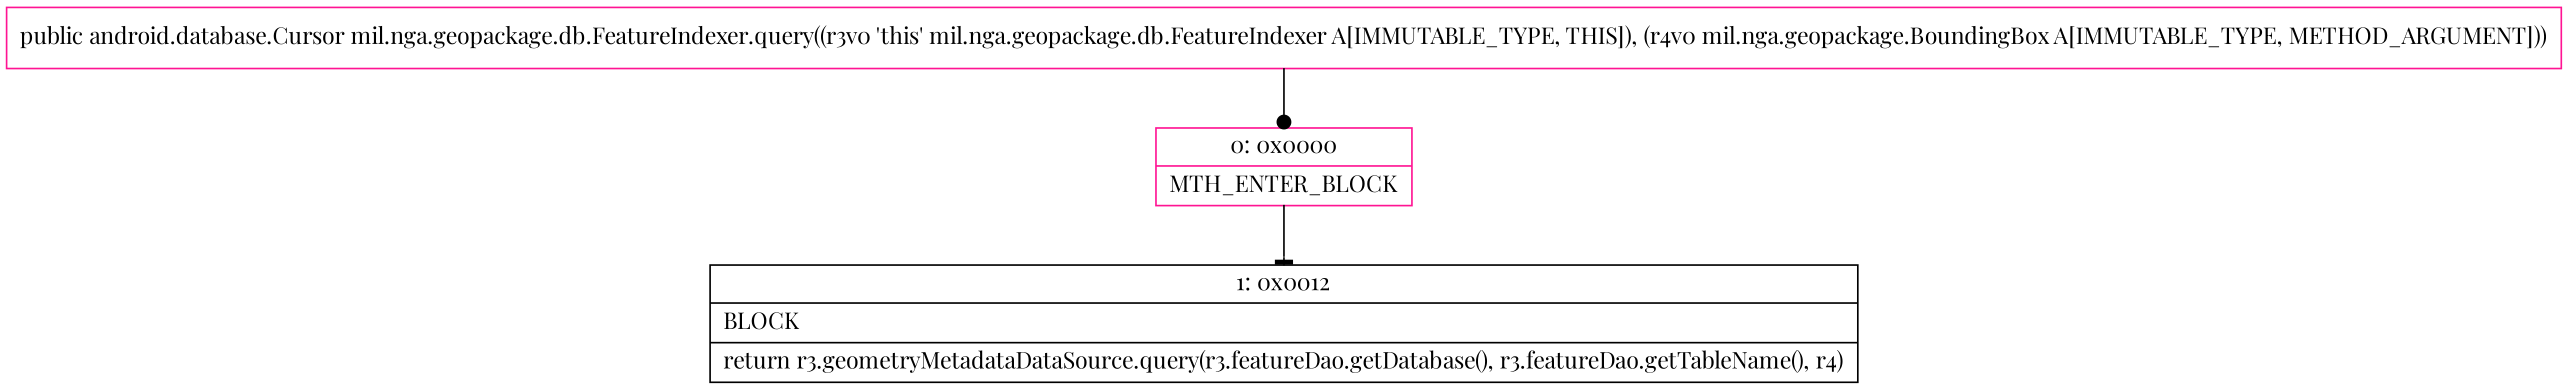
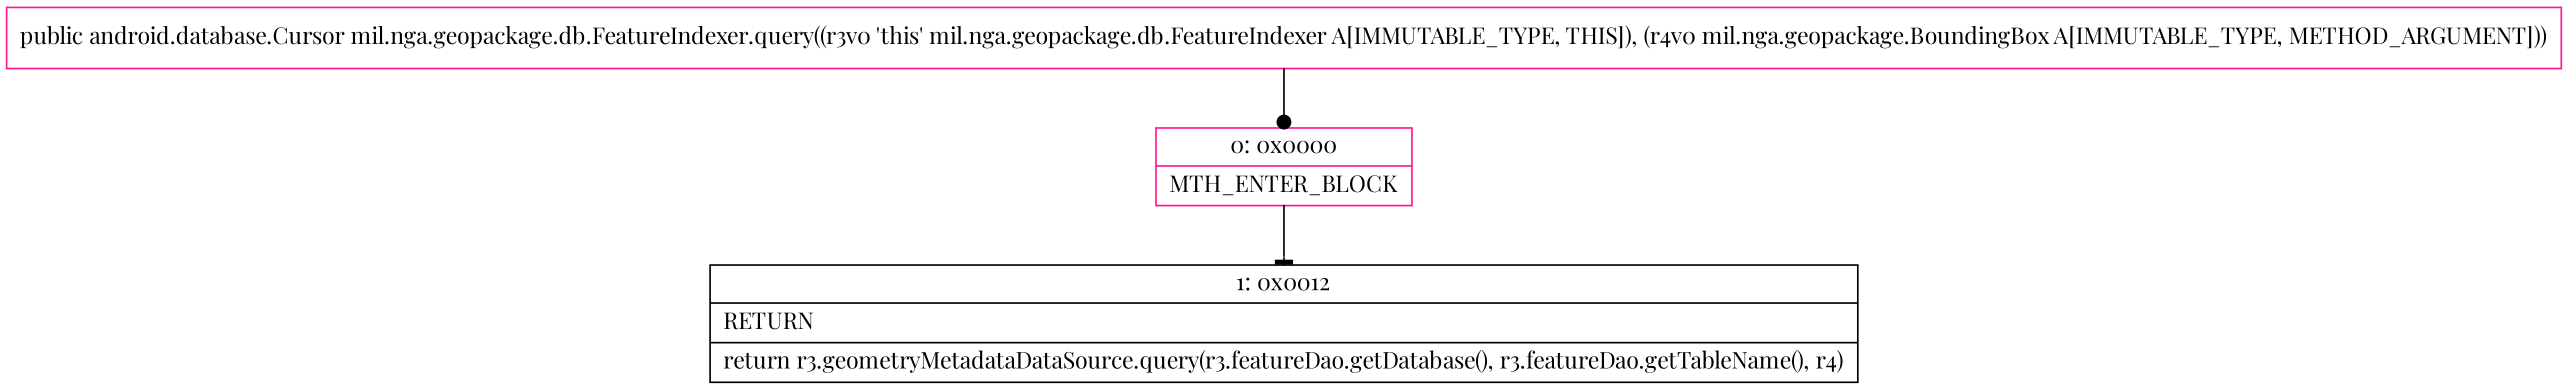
node "1: 0x0012": text "BLOCK" -> "RETURN"
